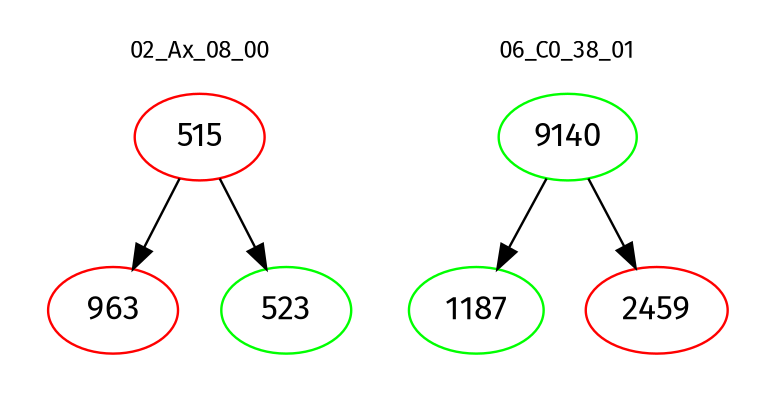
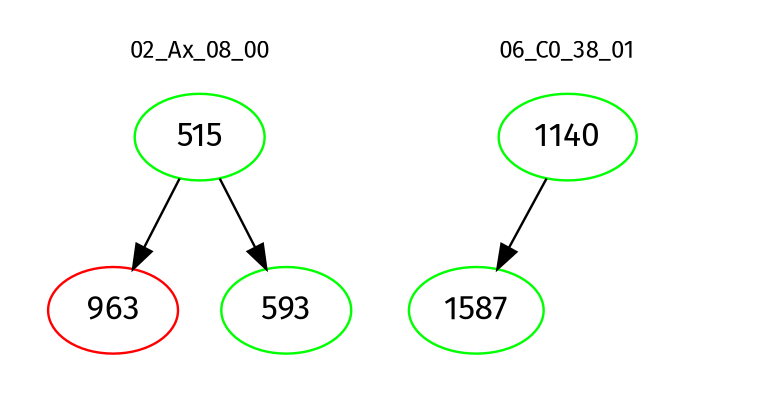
node "515": color red -> green
node "9140": label "9140" -> "1140"
node "523": label "523" -> "593"
node "1187": label "1187" -> "1587"
node "2459": removed
